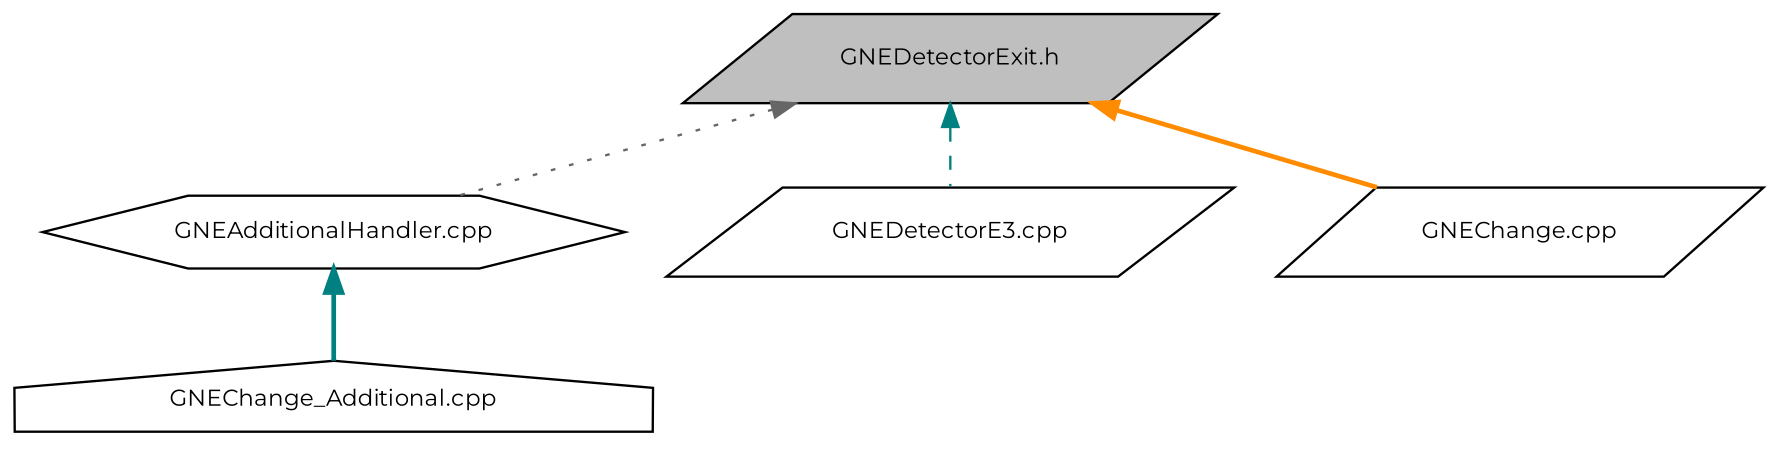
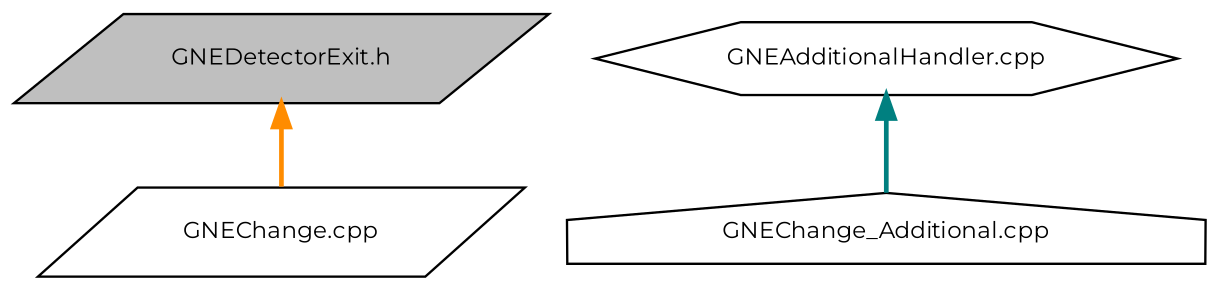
edge "GNEAdditionalHandler.cpp" -> "GNEDetectorExit.h": removed
node "GNEDetectorE3.cpp": removed
